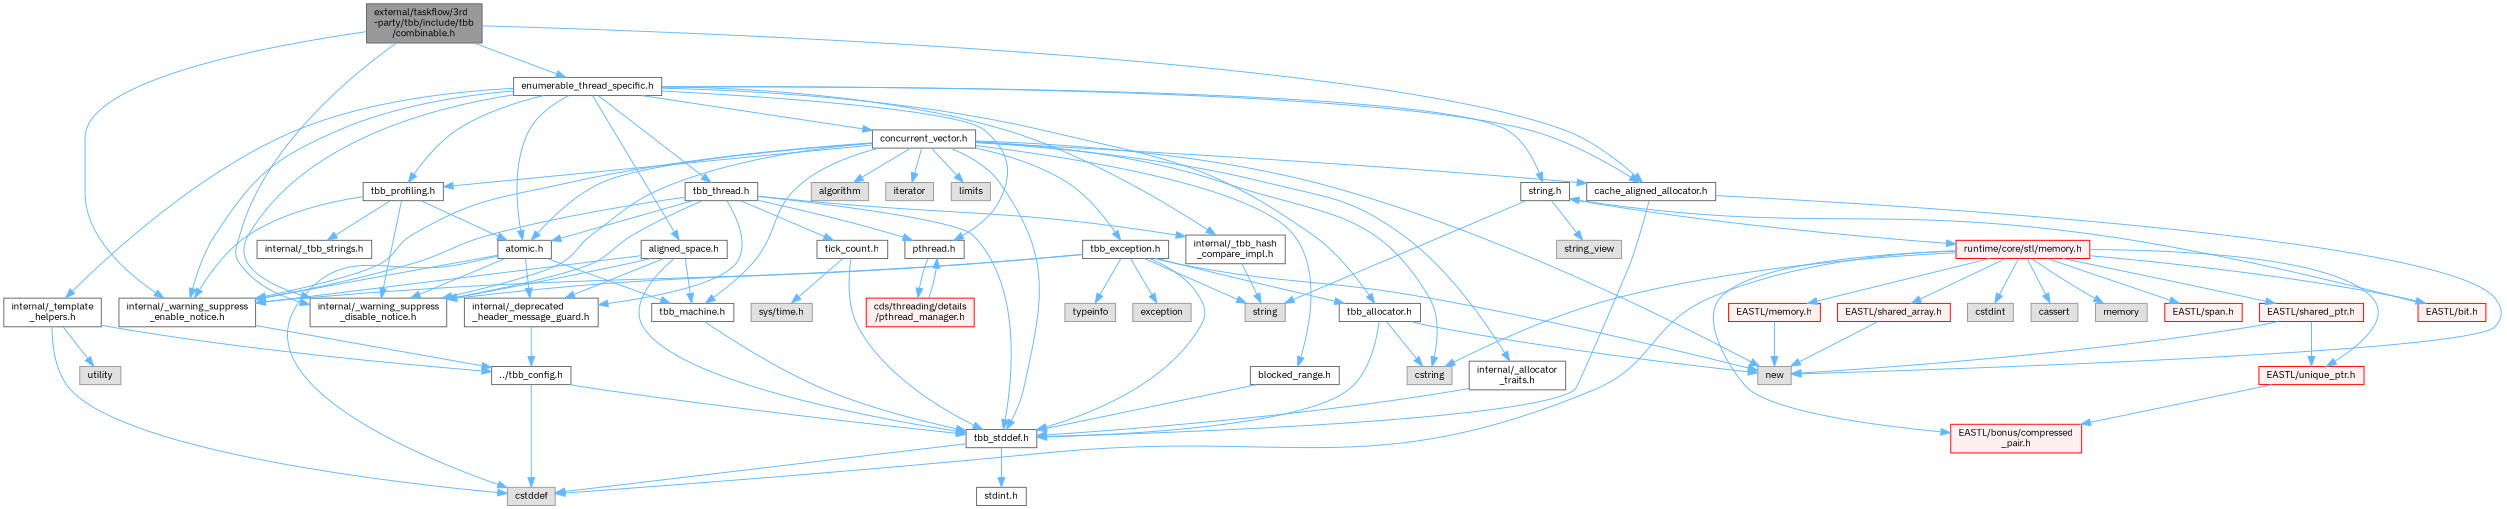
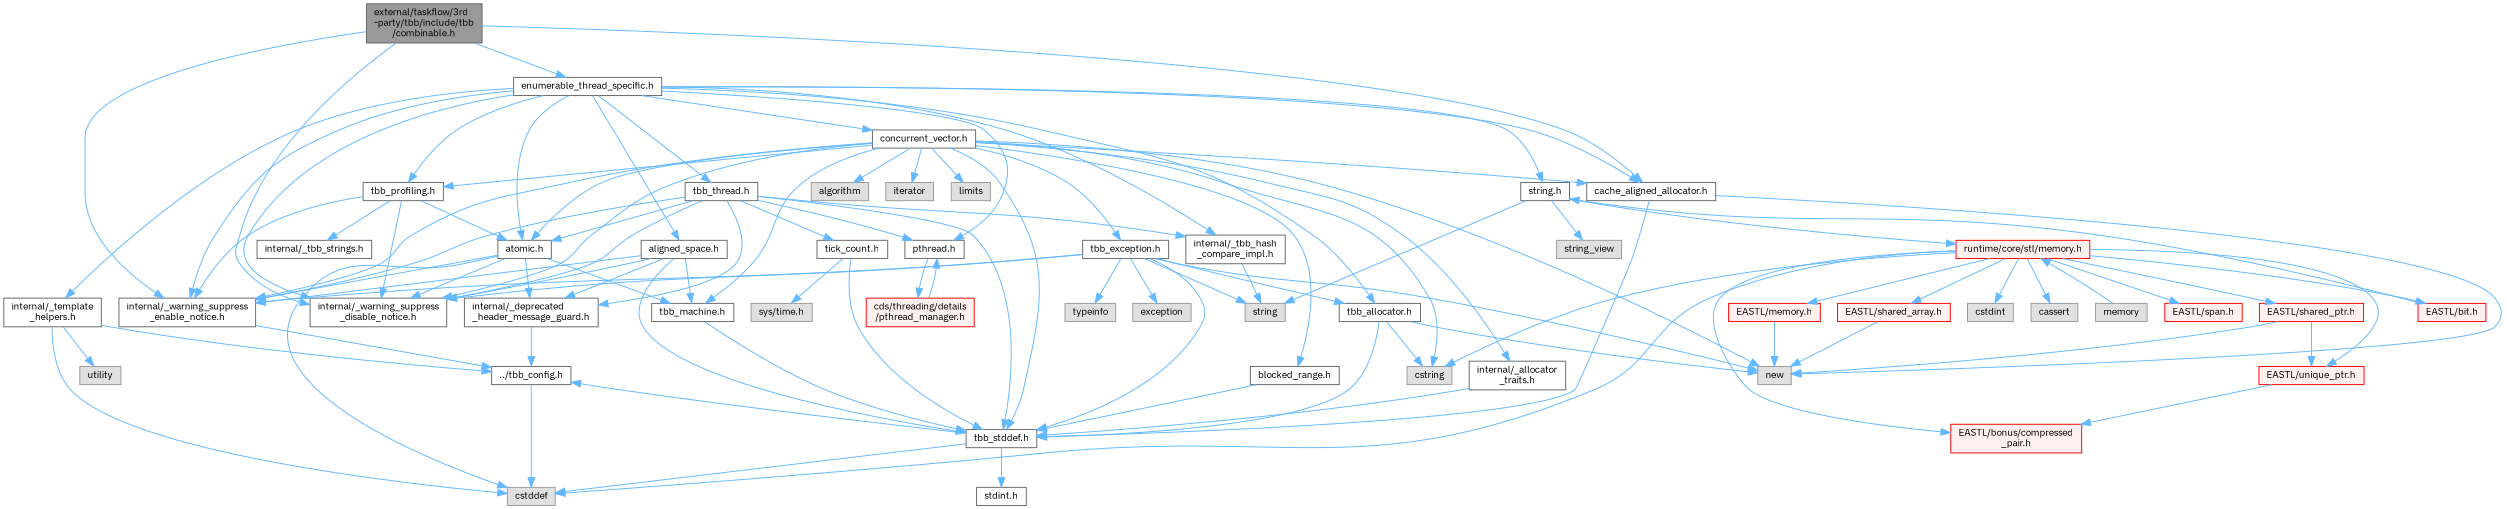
edge "runtime/core/stl/memory.h" -> "memory": reversed
edge "../tbb_config.h" -> "tbb_stddef.h": reversed
